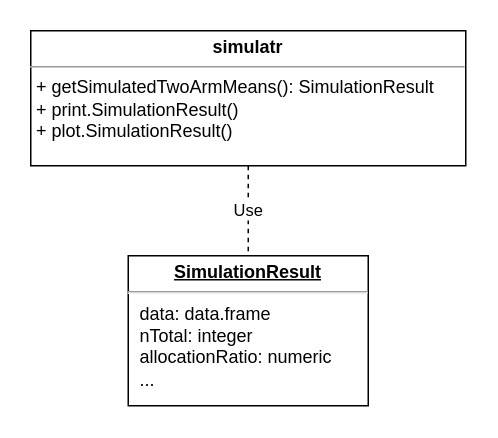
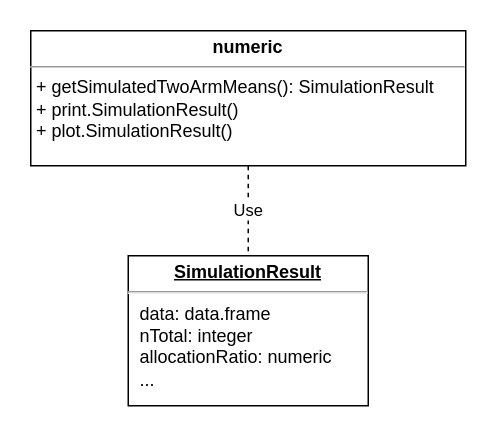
node "simulatr + getSimulatedTwoArmMeans(): SimulationResult + print.SimulationResult() + plot.SimulationResult()": label "simulatr + getSimulatedTwoArmMeans(): SimulationResult + print.SimulationResult() + plot.SimulationResult()" -> "numeric + getSimulatedTwoArmMeans(): SimulationResult + print.SimulationResult() + plot.SimulationResult()"
